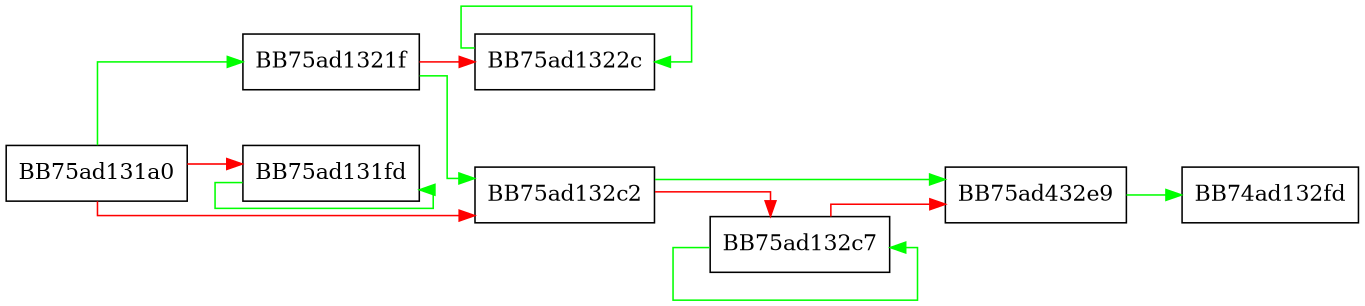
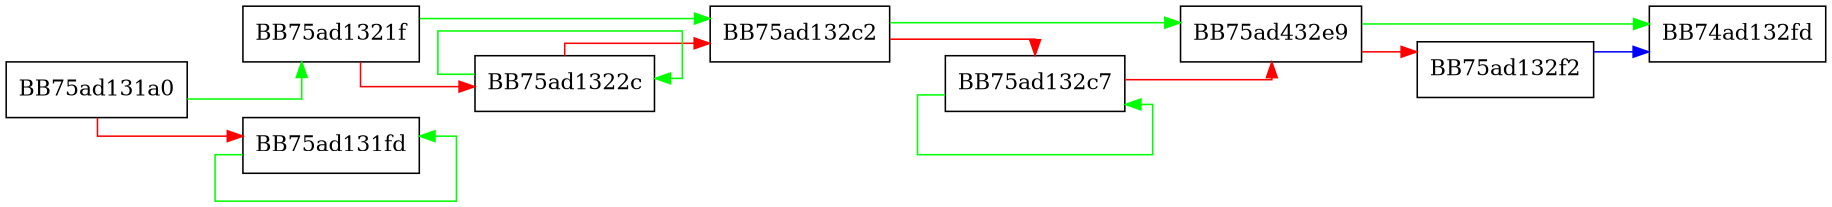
node "BB75ad132f2": added
edge "BB75ad131a0" -> "BB75ad132c2": now "BB75ad1322c" -> "BB75ad132c2"
